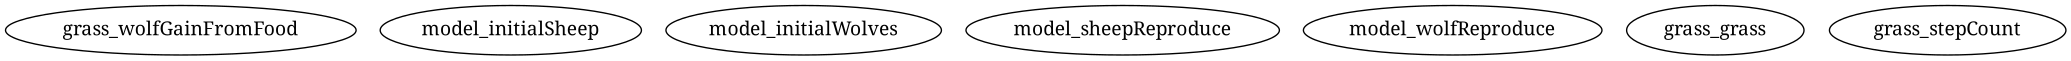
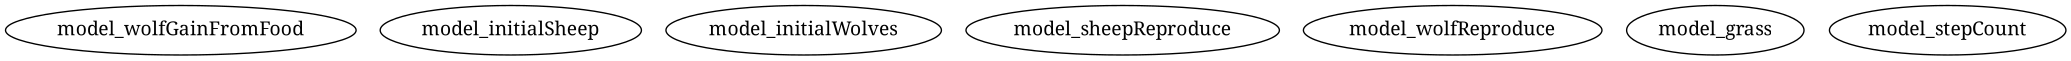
node "grass_wolfGainFromFood": label "grass_wolfGainFromFood" -> "model_wolfGainFromFood"
node "grass_grass": label "grass_grass" -> "model_grass"
node "grass_stepCount": label "grass_stepCount" -> "model_stepCount"
